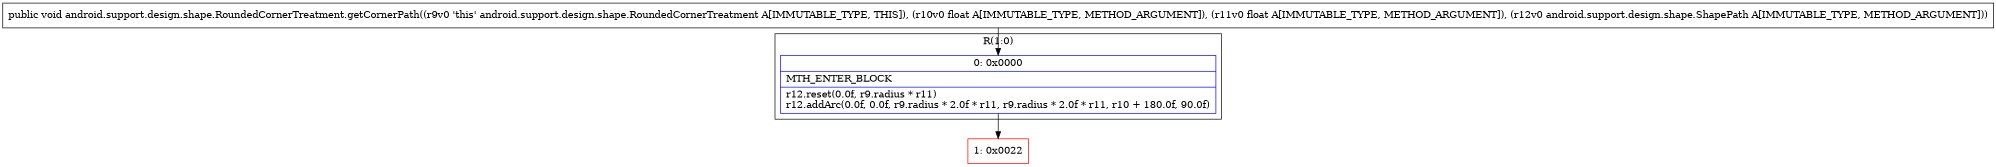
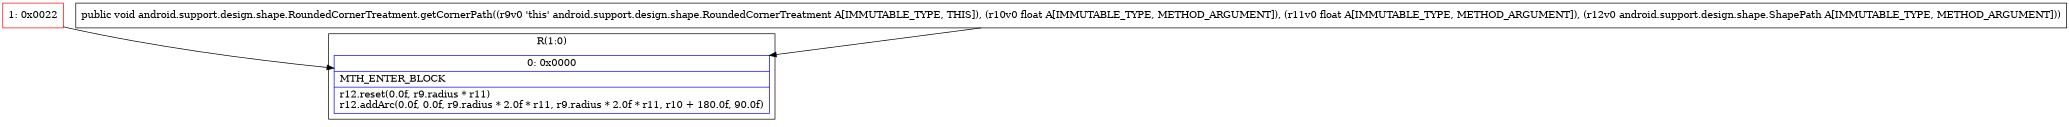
edge "0: 0x0000" -> "1: 0x0022": reversed
